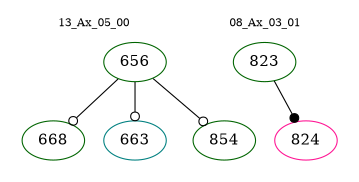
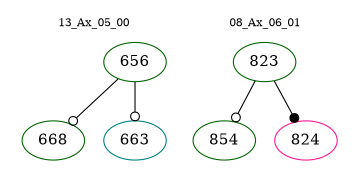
cluster "08_Ax_03_01": label "08_Ax_03_01" -> "08_Ax_06_01"
edge "656" -> "854": now "823" -> "854"
